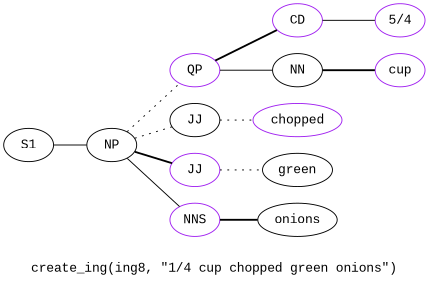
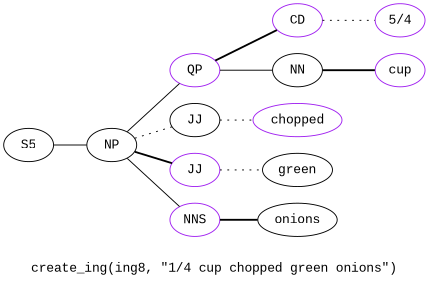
edge "CD" -- "5/4": style solid -> dotted
edge "QP" -- "NP": style dotted -> solid
node "S1": label "S1" -> "S5"
